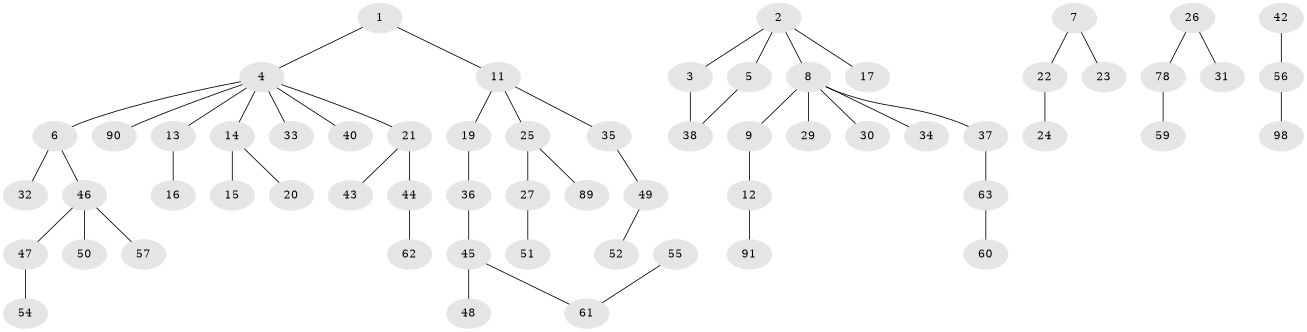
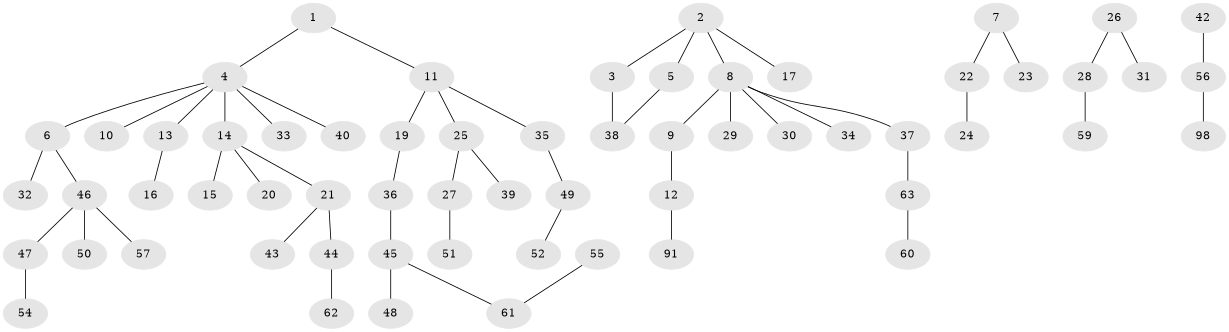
node "78": label "78" -> "28"
edge "4" -- "21": now "14" -- "21"
node "90": label "90" -> "10"
node "89": label "89" -> "39"
